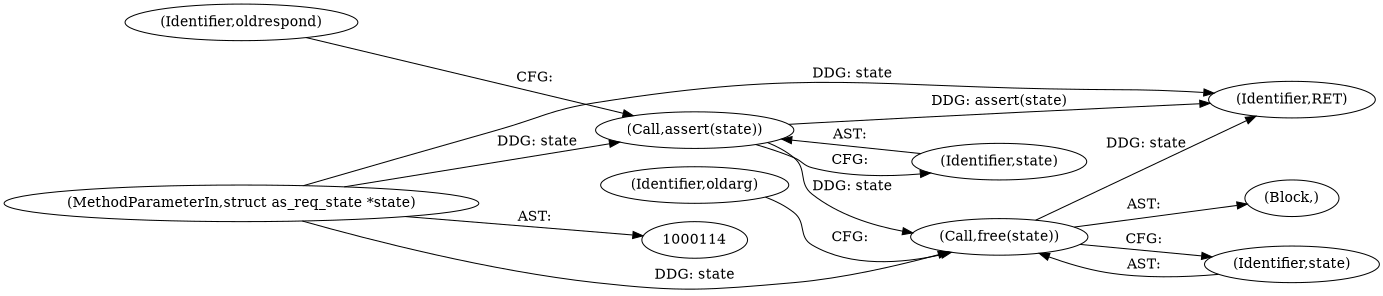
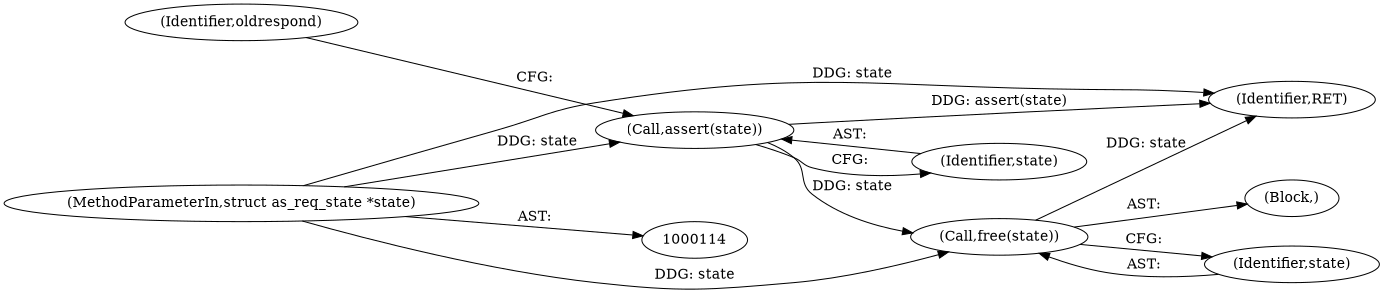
node "(Identifier,oldarg)": removed
